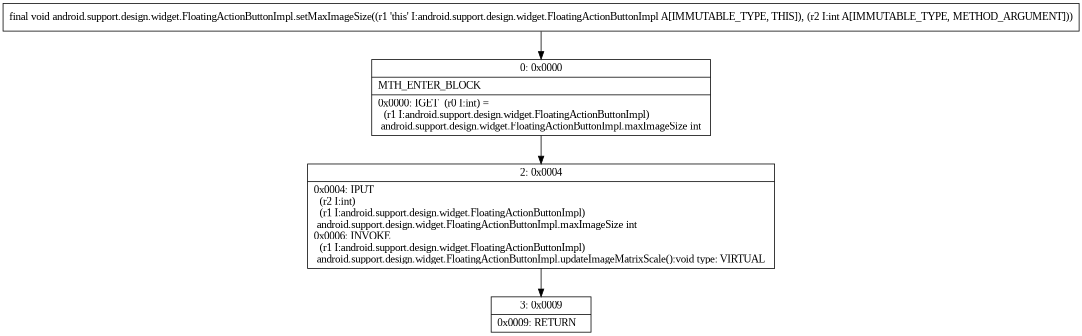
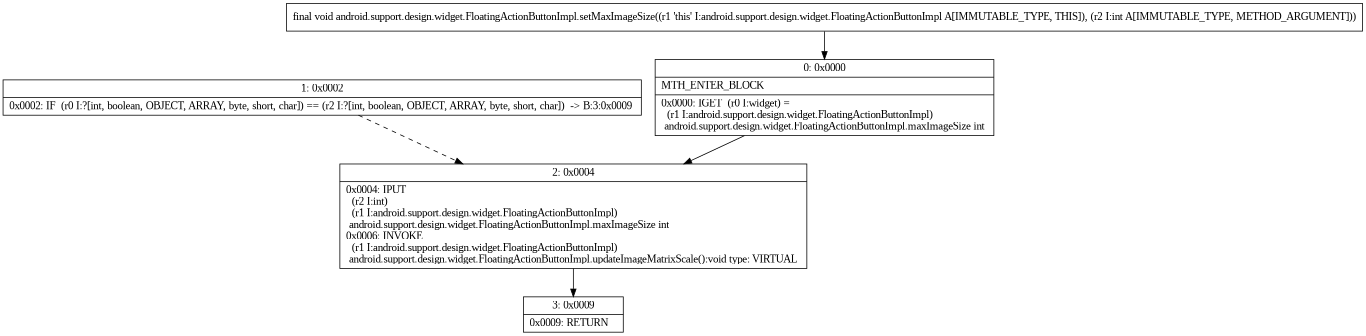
node "1: 0x0002": added
node "0: 0x0000": text "0x0000: IGET  (r0 I:int) =" -> "0x0000: IGET  (r0 I:widget) ="
